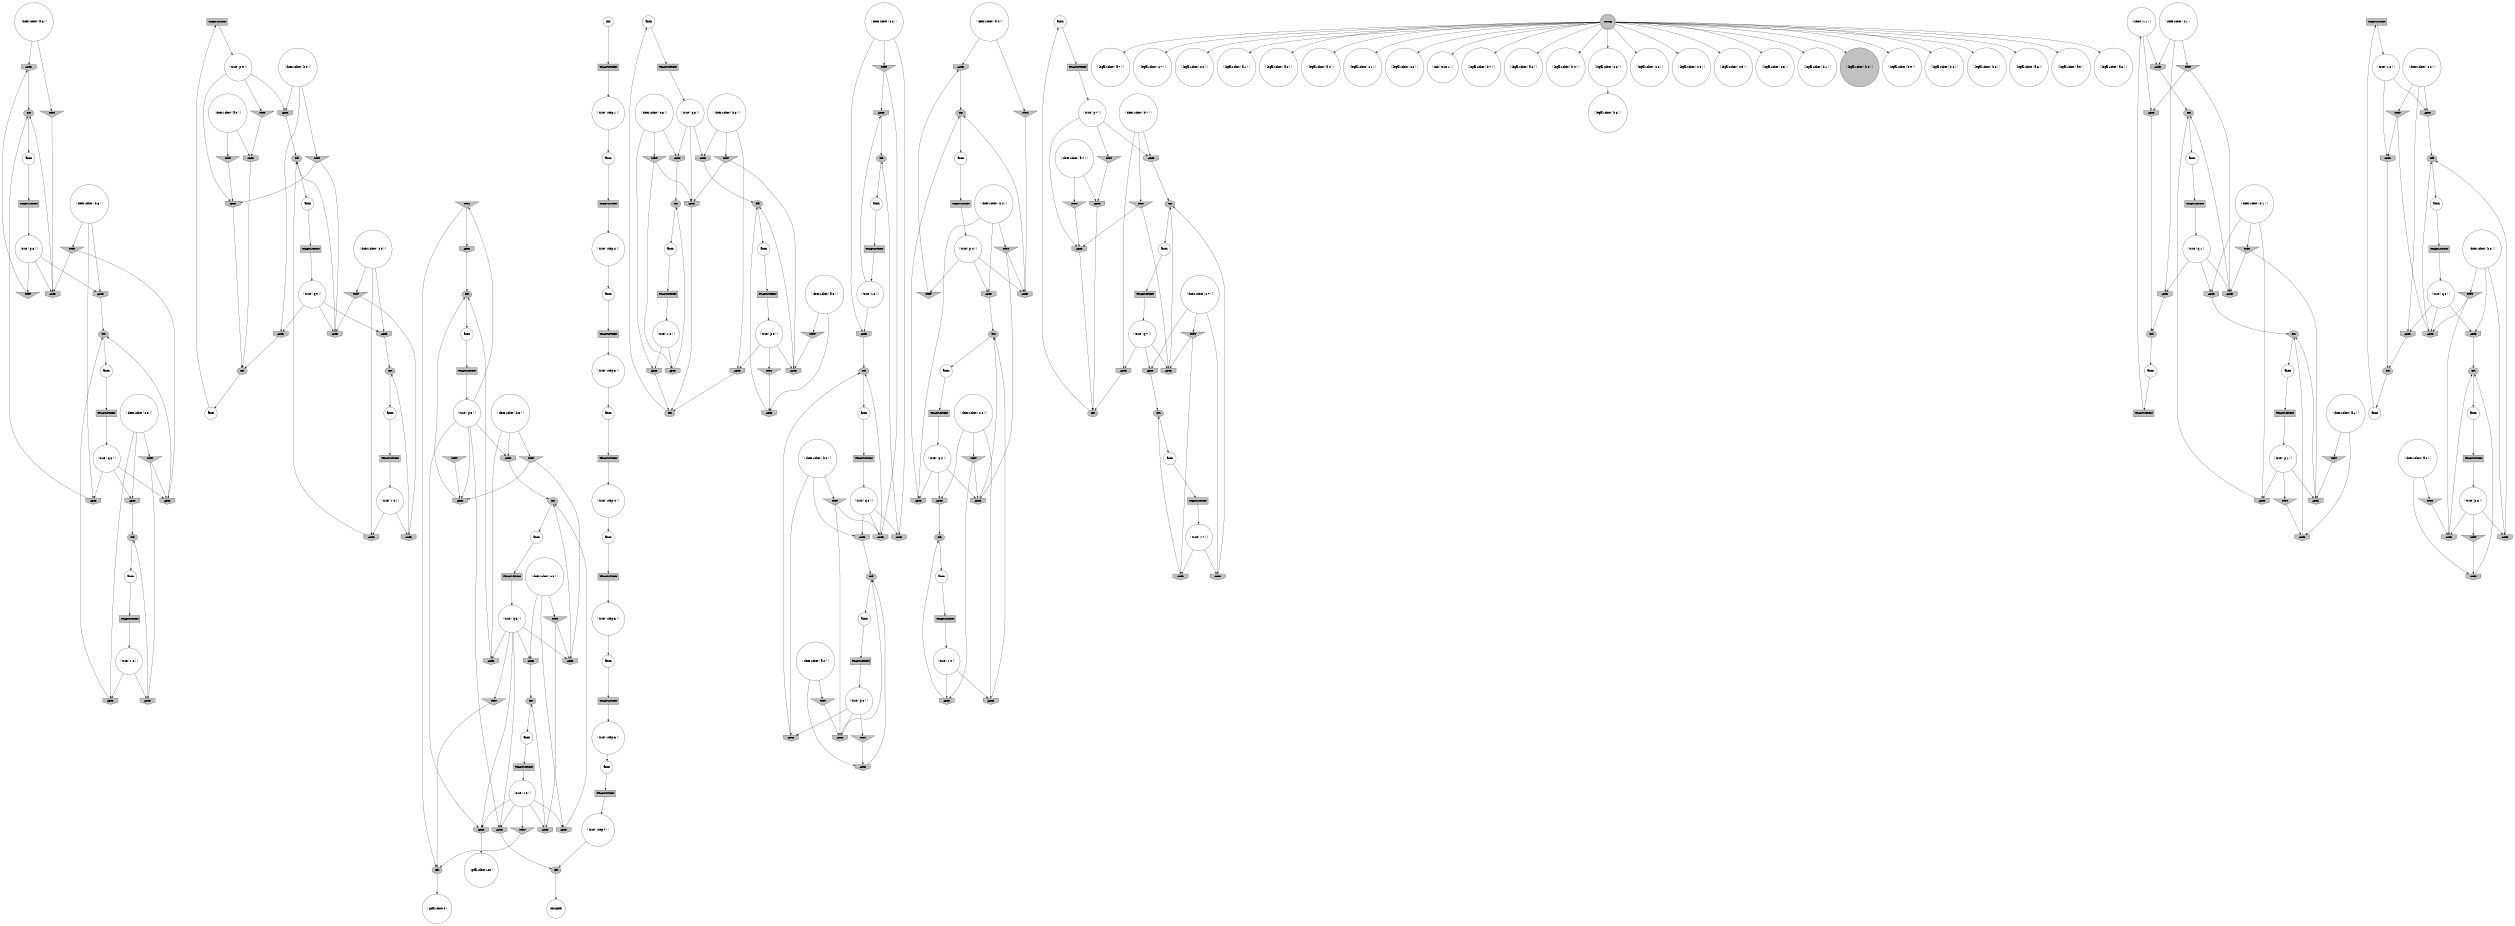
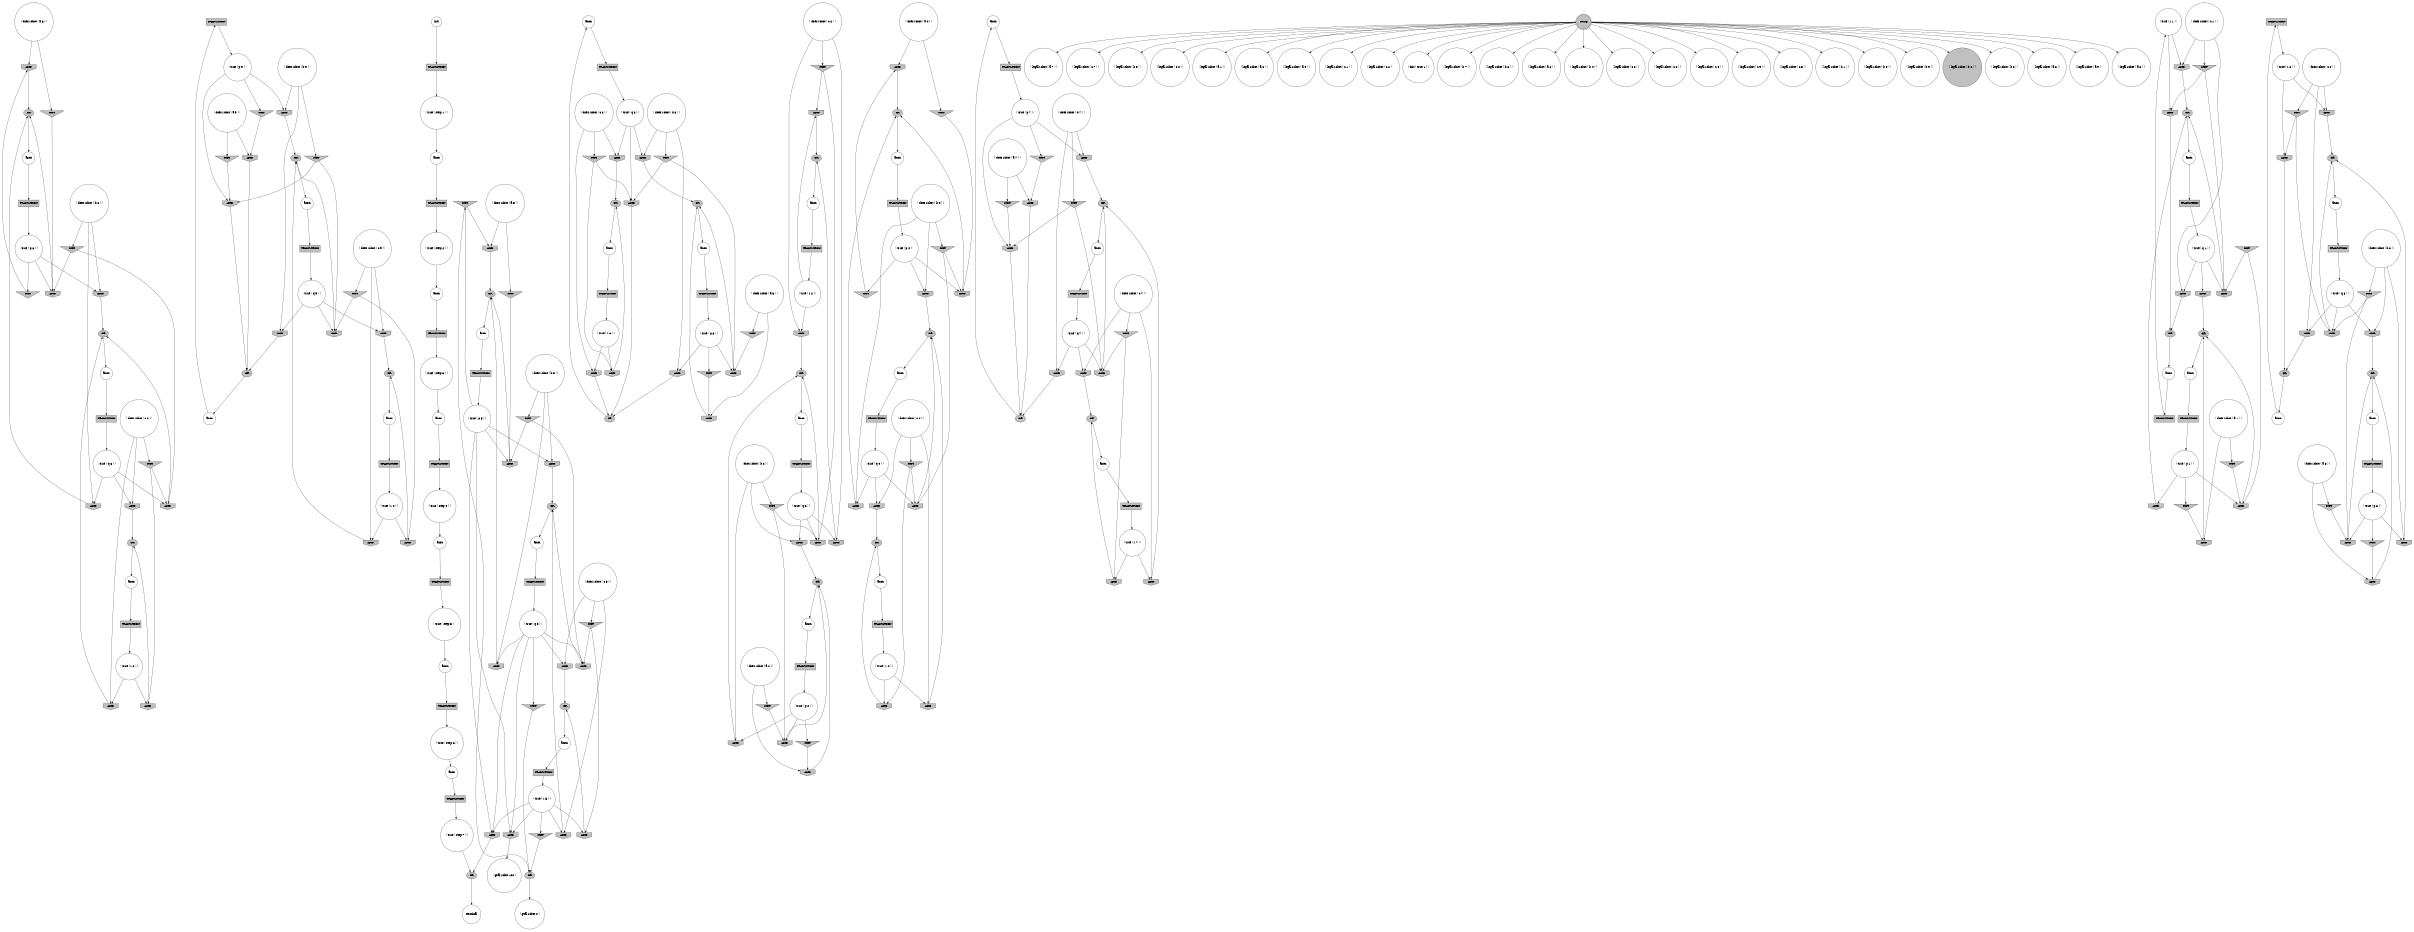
node "( robot ( r 1 ) )": label "( robot ( r 1 ) )" -> "( true ( r 1 ) )"
node "( legal robot ( b 5 ) )": added
node "( legal robot ( b 3 ) )": fillcolor grey -> white
node "( legal robot ( b 6 ) )": fillcolor white -> grey
edge "( legal robot ( c 8 ) )" -> "( legal robot ( b 8 ) )": now "TRUE" -> "( legal robot ( b 8 ) )"
node "( does robot ( a 5 ) )": added
node "( does robot ( b 1 ) )": removed
